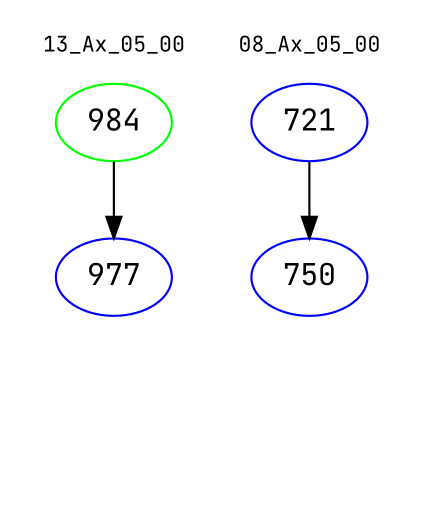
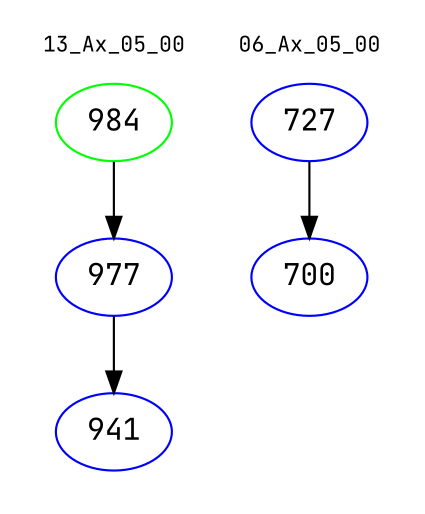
cluster "08_Ax_05_00": label "08_Ax_05_00" -> "06_Ax_05_00"
node "721": label "721" -> "727"
node "750": label "750" -> "700"
node "941": added
